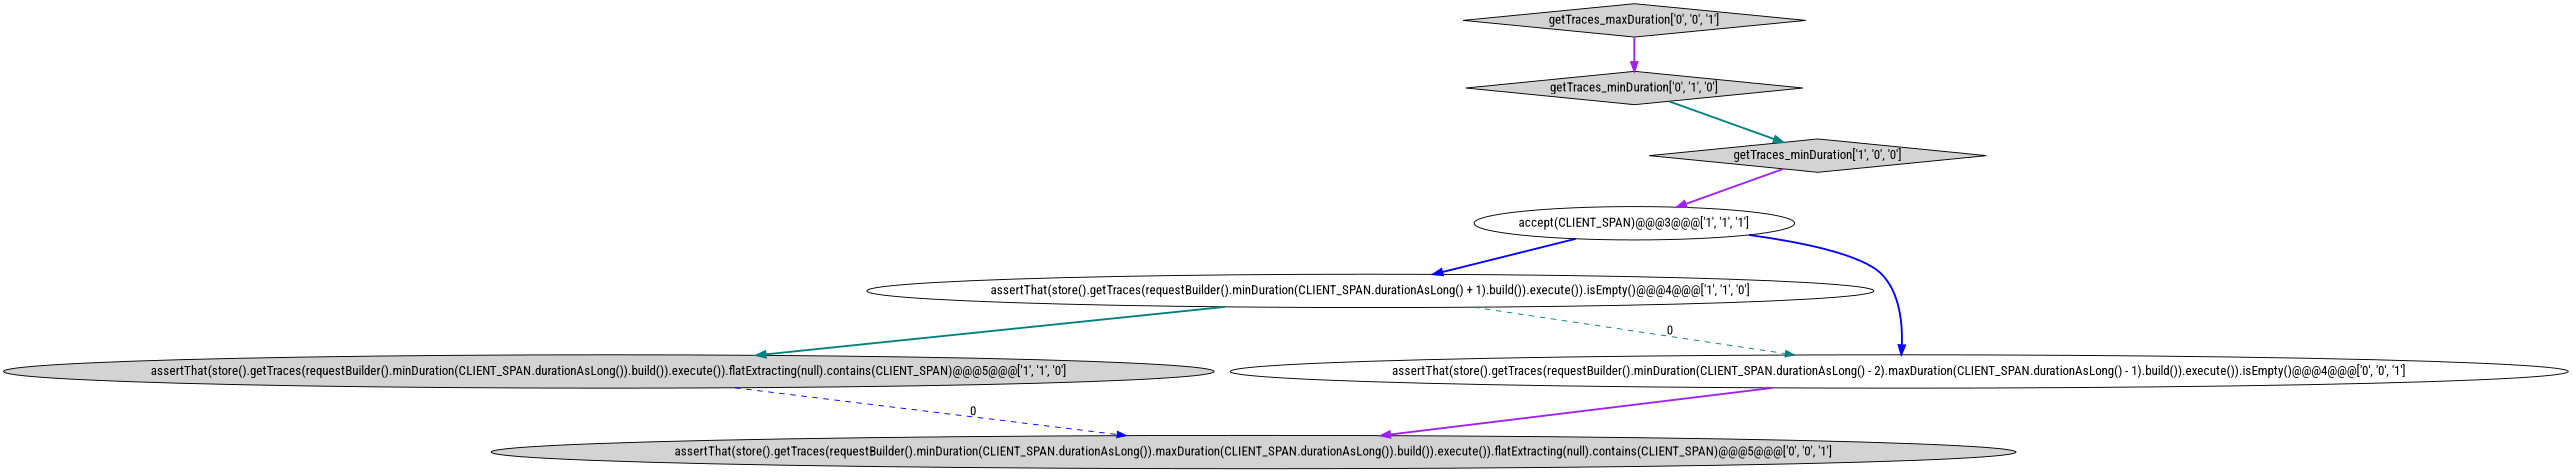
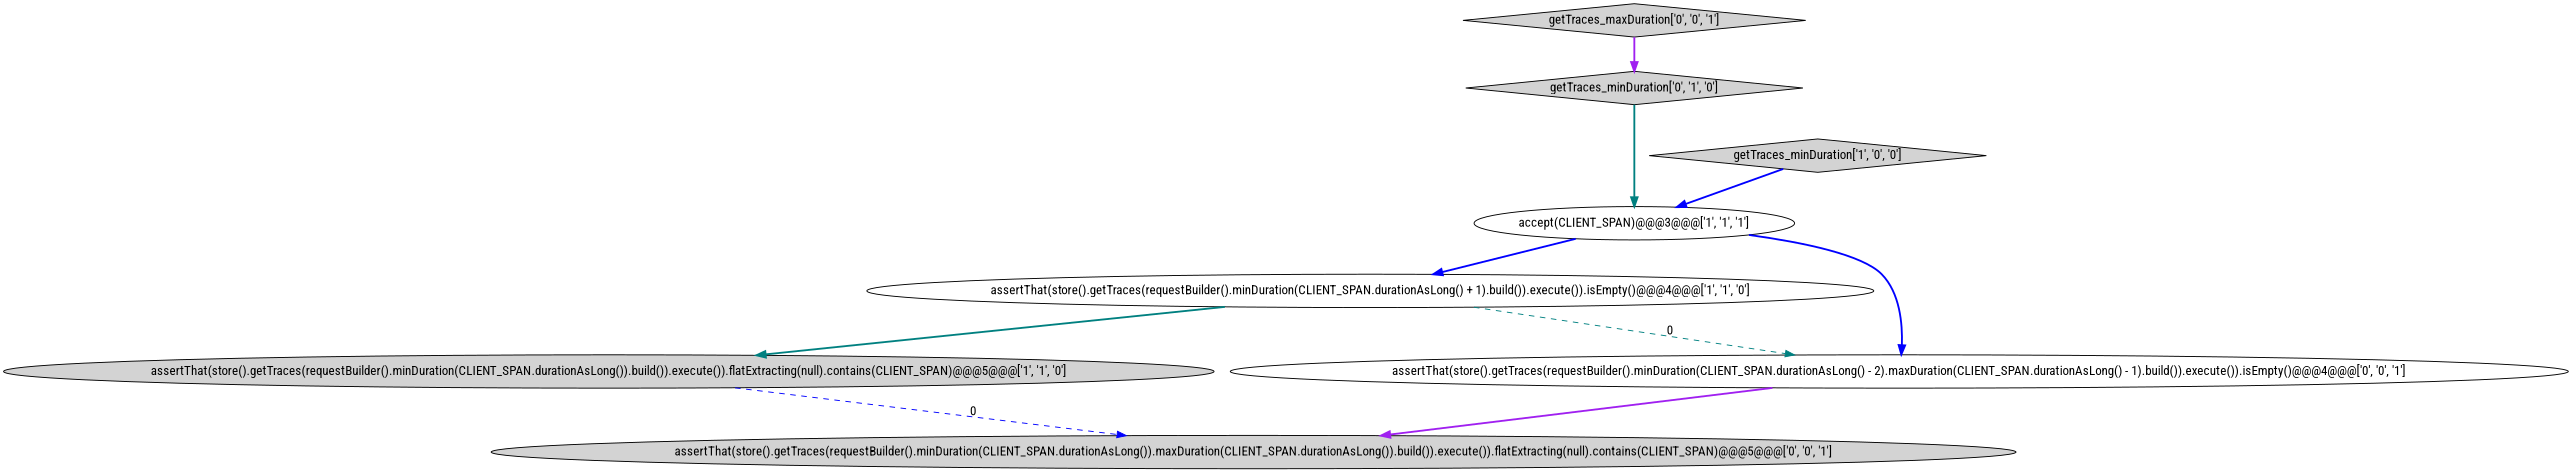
edge "getTraces_minDuration['0', '1', '0']" -> "getTraces_minDuration['1', '0', '0']": now "getTraces_minDuration['0', '1', '0']" -> "accept(CLIENT_SPAN)@@@3@@@['1', '1', '1']"
edge "getTraces_minDuration['1', '0', '0']" -> "accept(CLIENT_SPAN)@@@3@@@['1', '1', '1']": color purple -> blue
